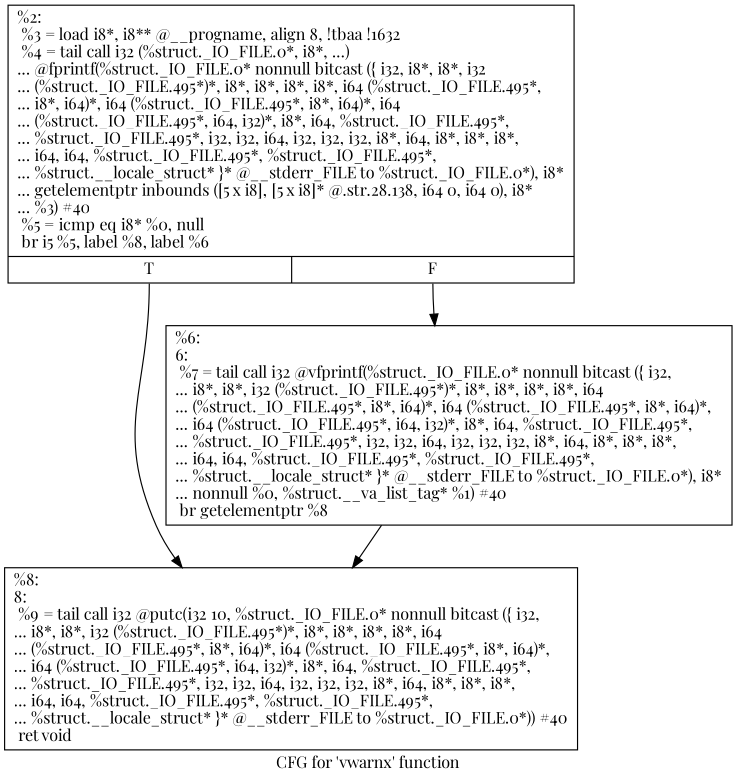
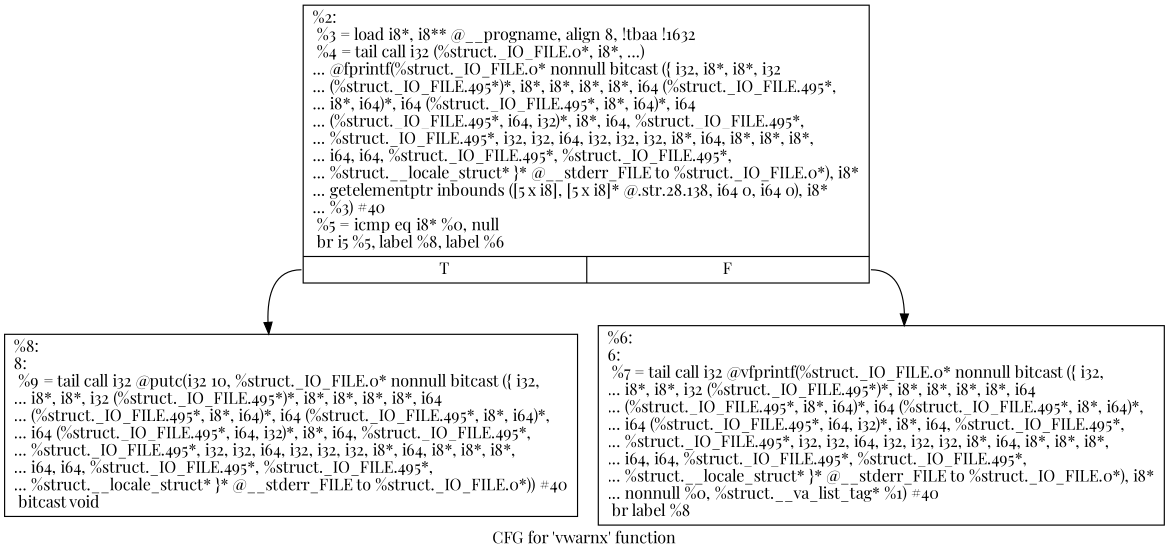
node "%6:": text "br getelementptr %8" -> "br label %8"
edge "%6:" -> "%8:": removed
node "%8:": text "ret void" -> "bitcast void"
